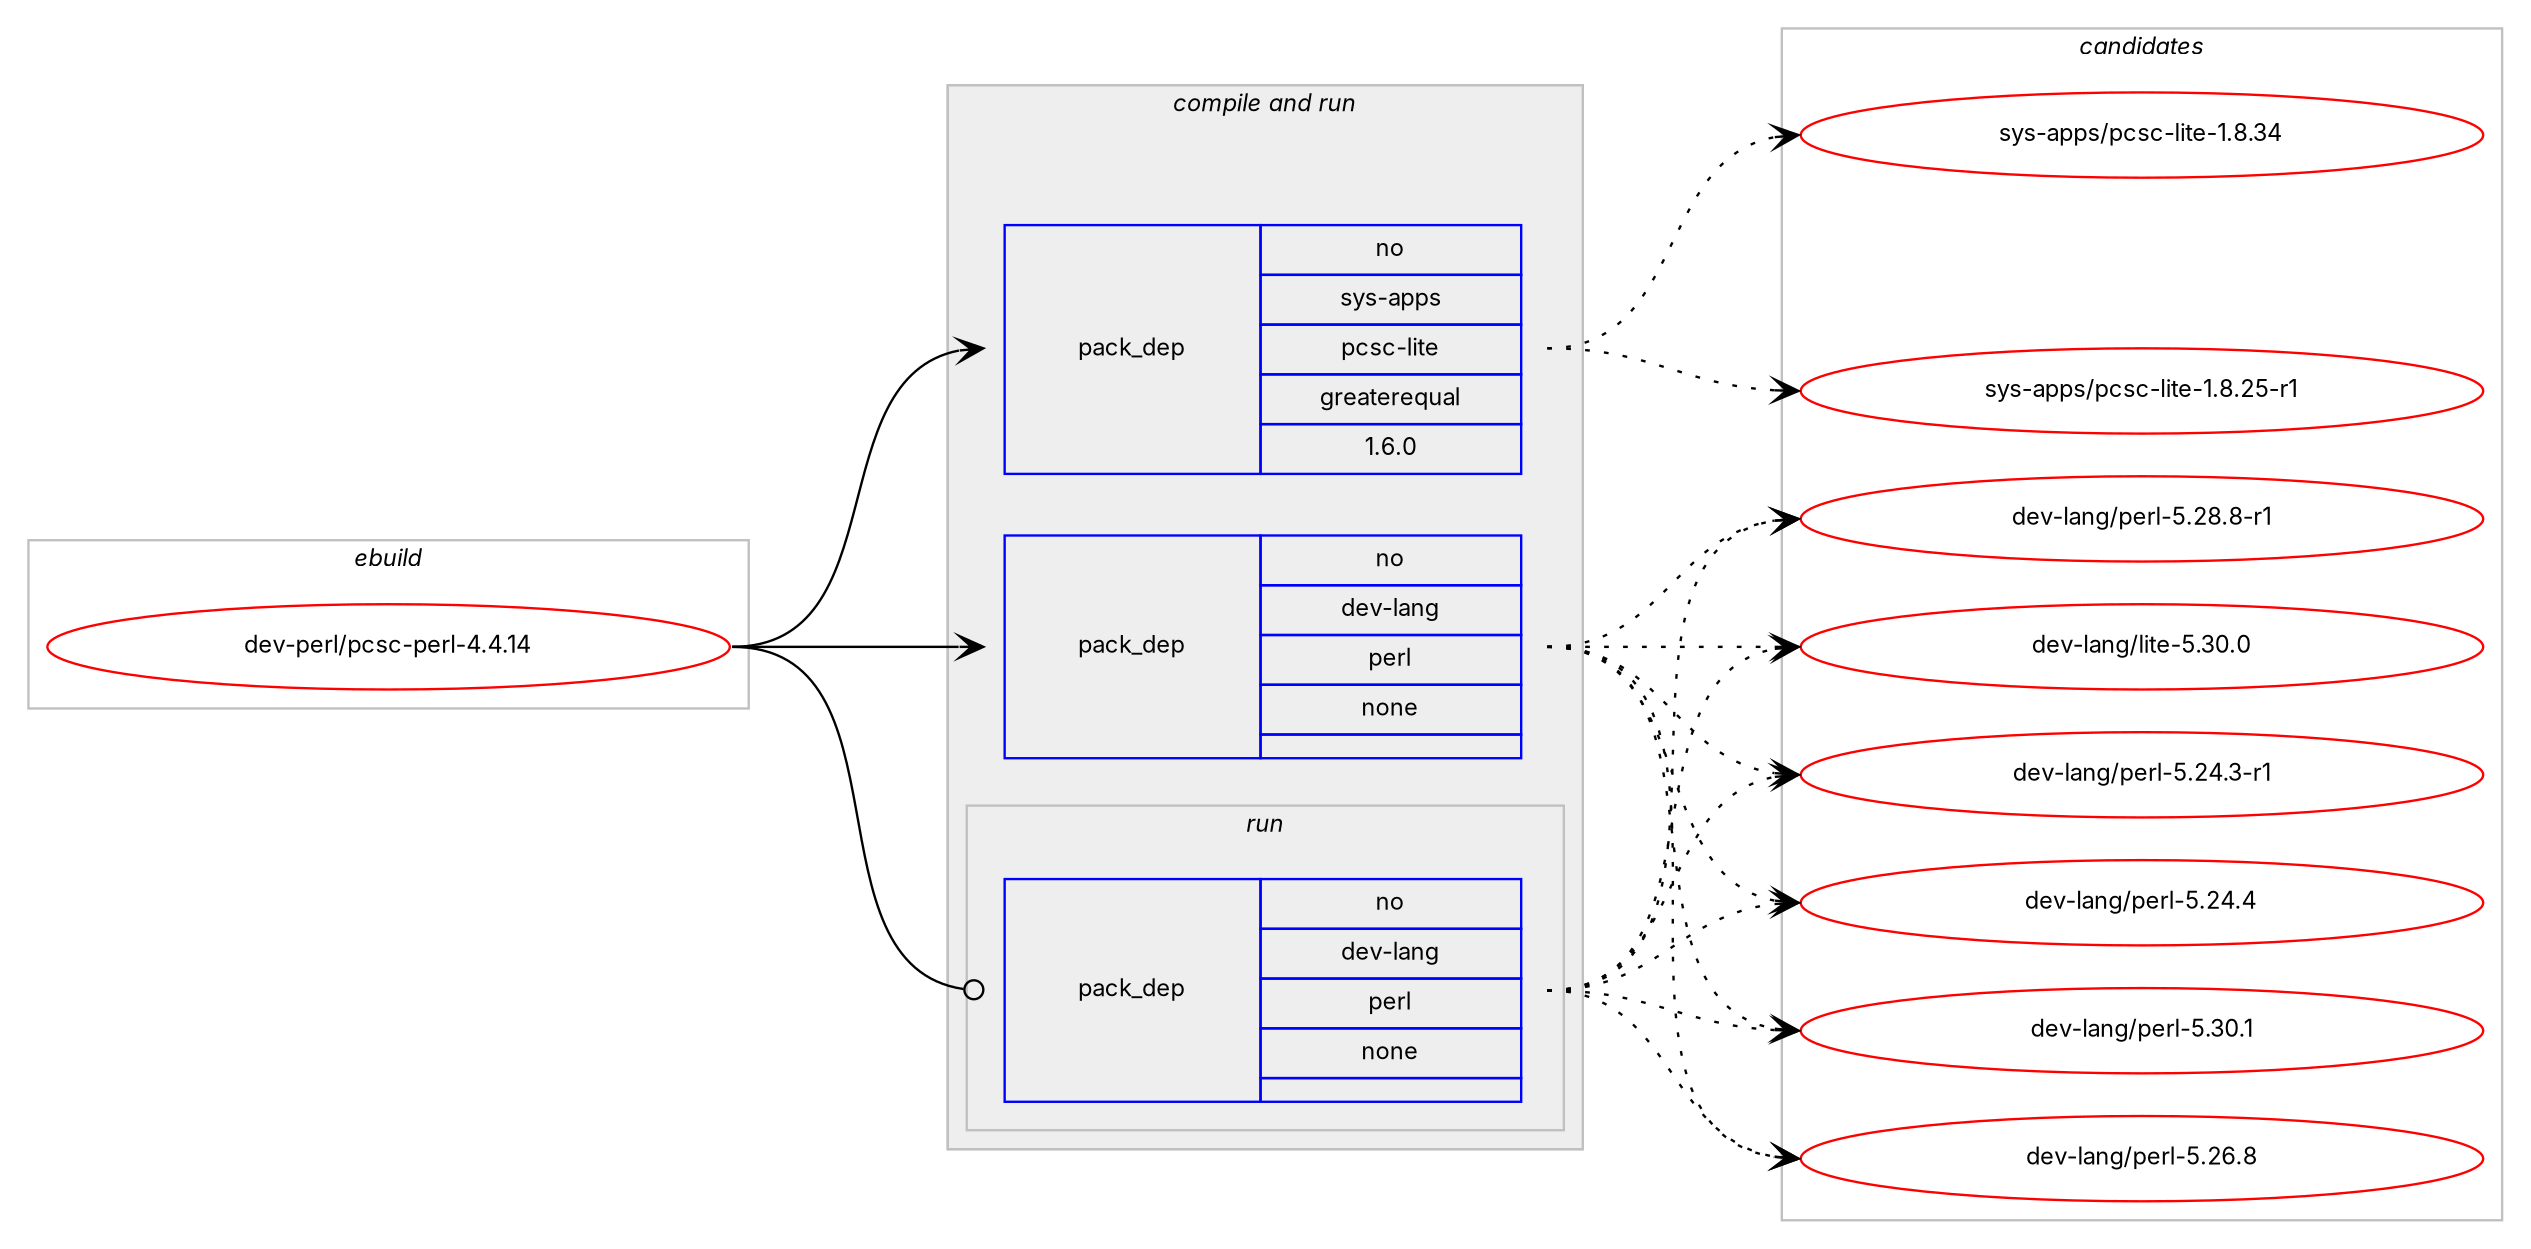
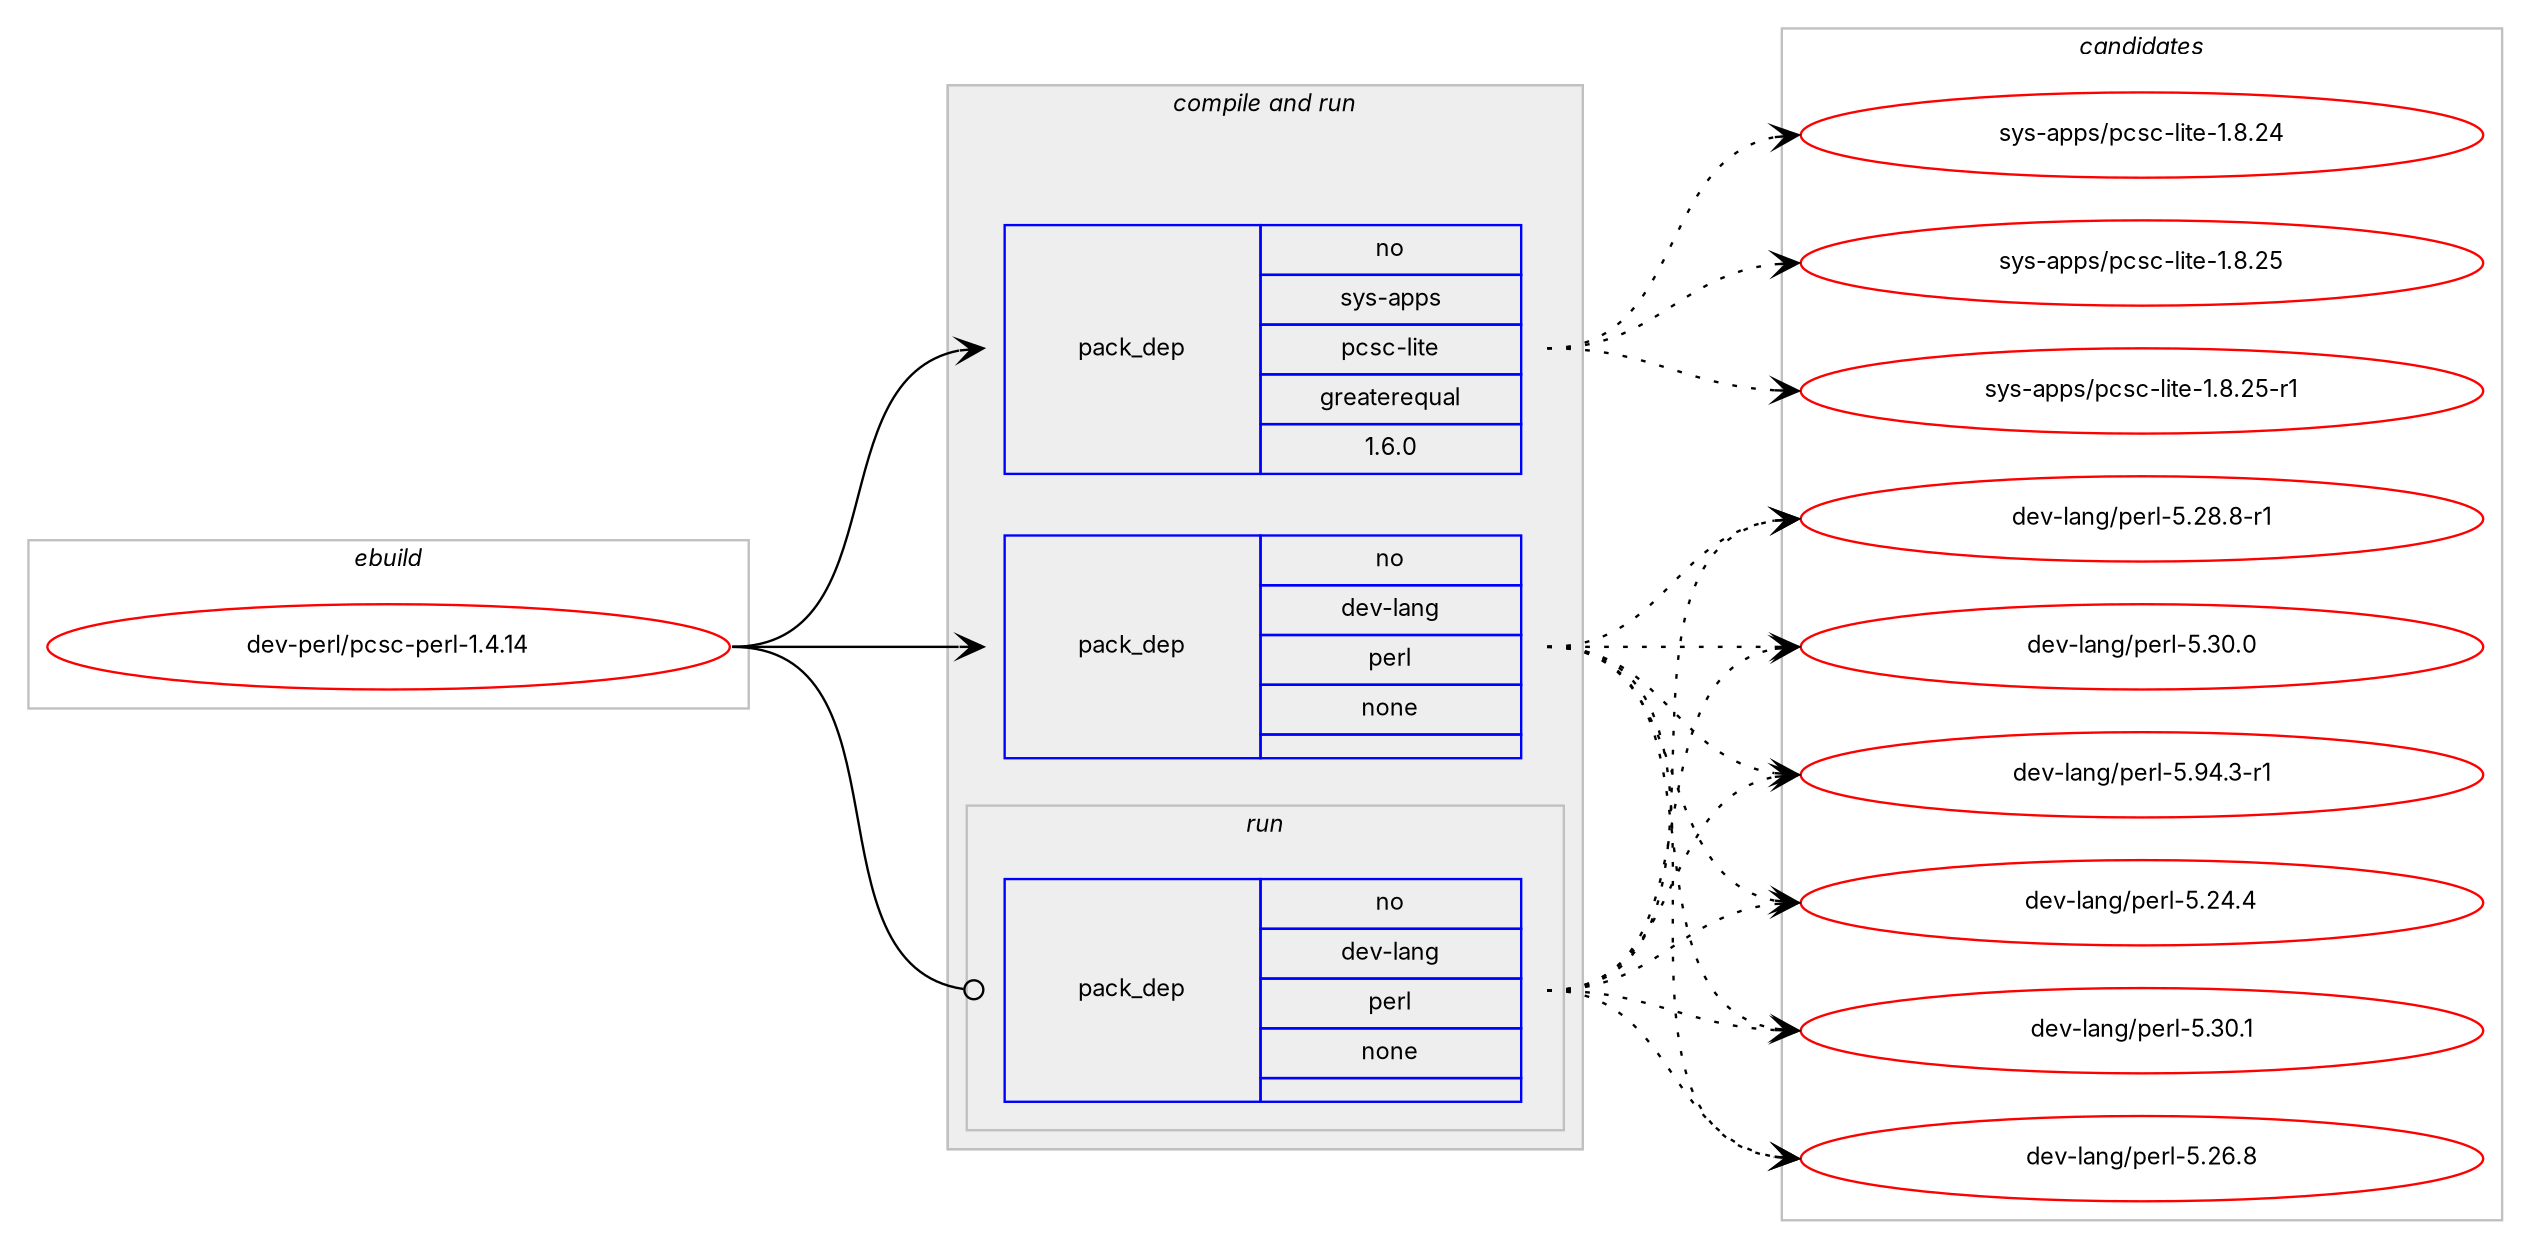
node "sys-apps/pcsc-lite-1.8.34": label "sys-apps/pcsc-lite-1.8.34" -> "sys-apps/pcsc-lite-1.8.24"
node "sys-apps/pcsc-lite-1.8.25": added
node "dev-perl/pcsc-perl-4.4.14": label "dev-perl/pcsc-perl-4.4.14" -> "dev-perl/pcsc-perl-1.4.14"
node "dev-lang/lite-5.30.0": label "dev-lang/lite-5.30.0" -> "dev-lang/perl-5.30.0"
node "dev-lang/perl-5.24.3-r1": label "dev-lang/perl-5.24.3-r1" -> "dev-lang/perl-5.94.3-r1"
